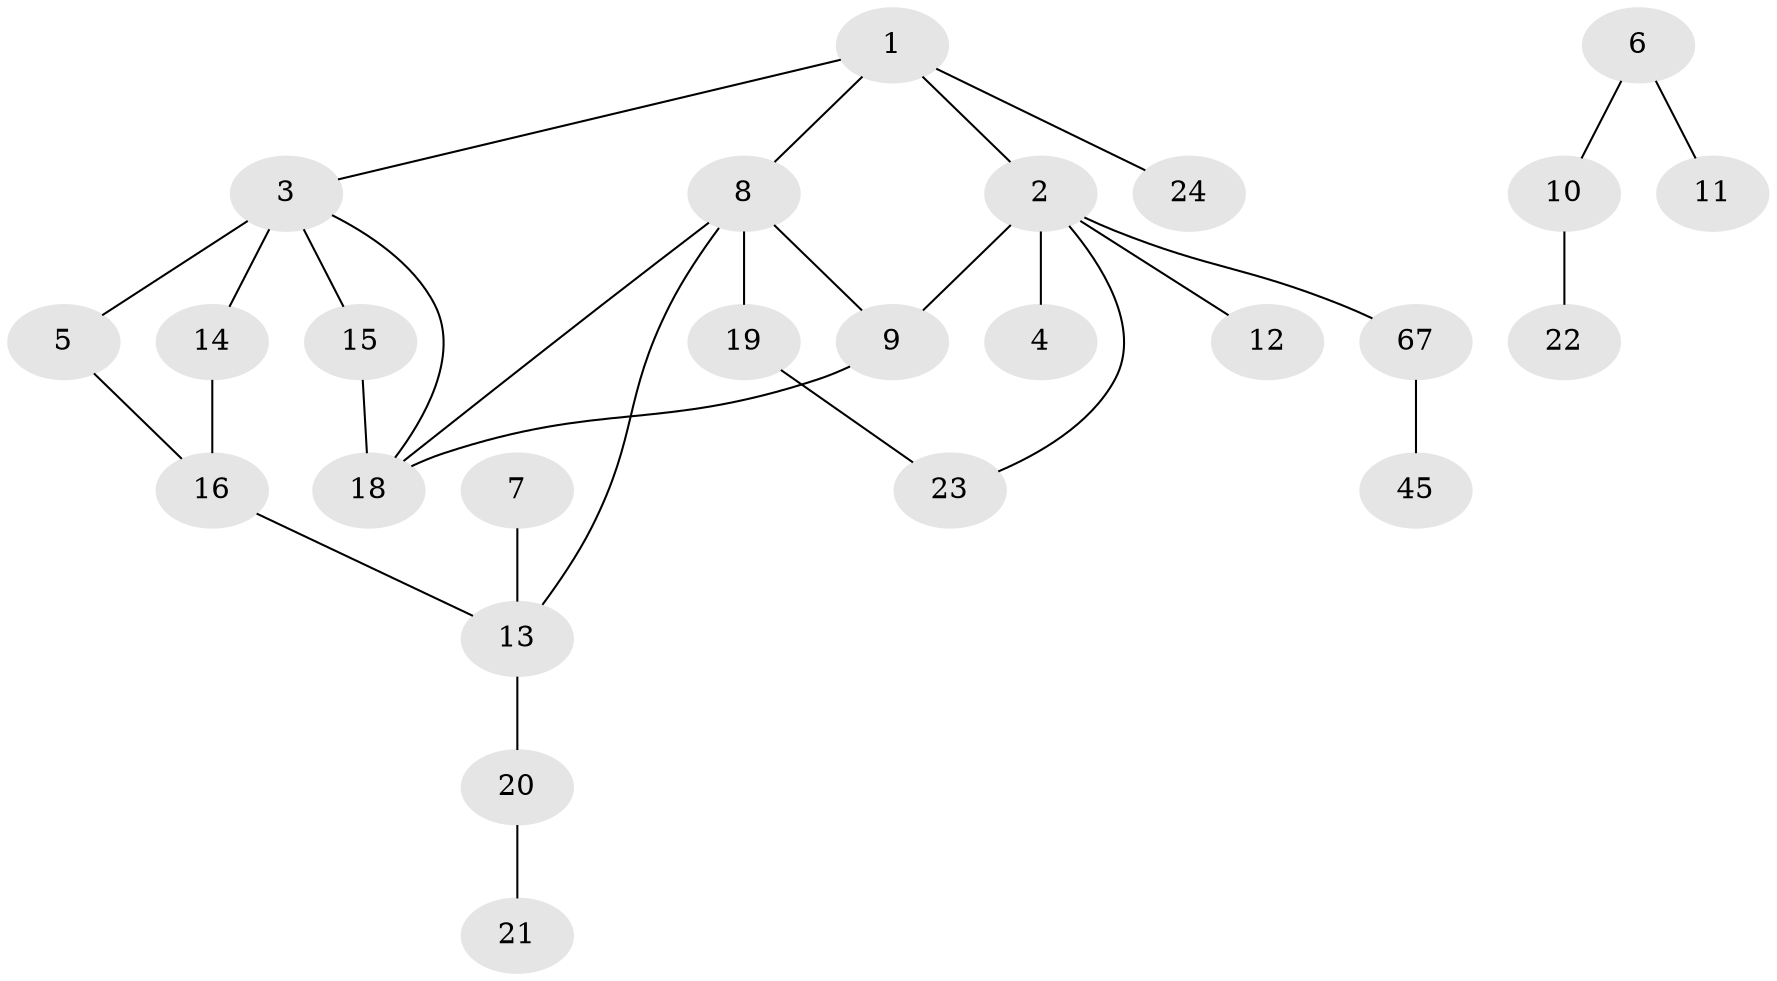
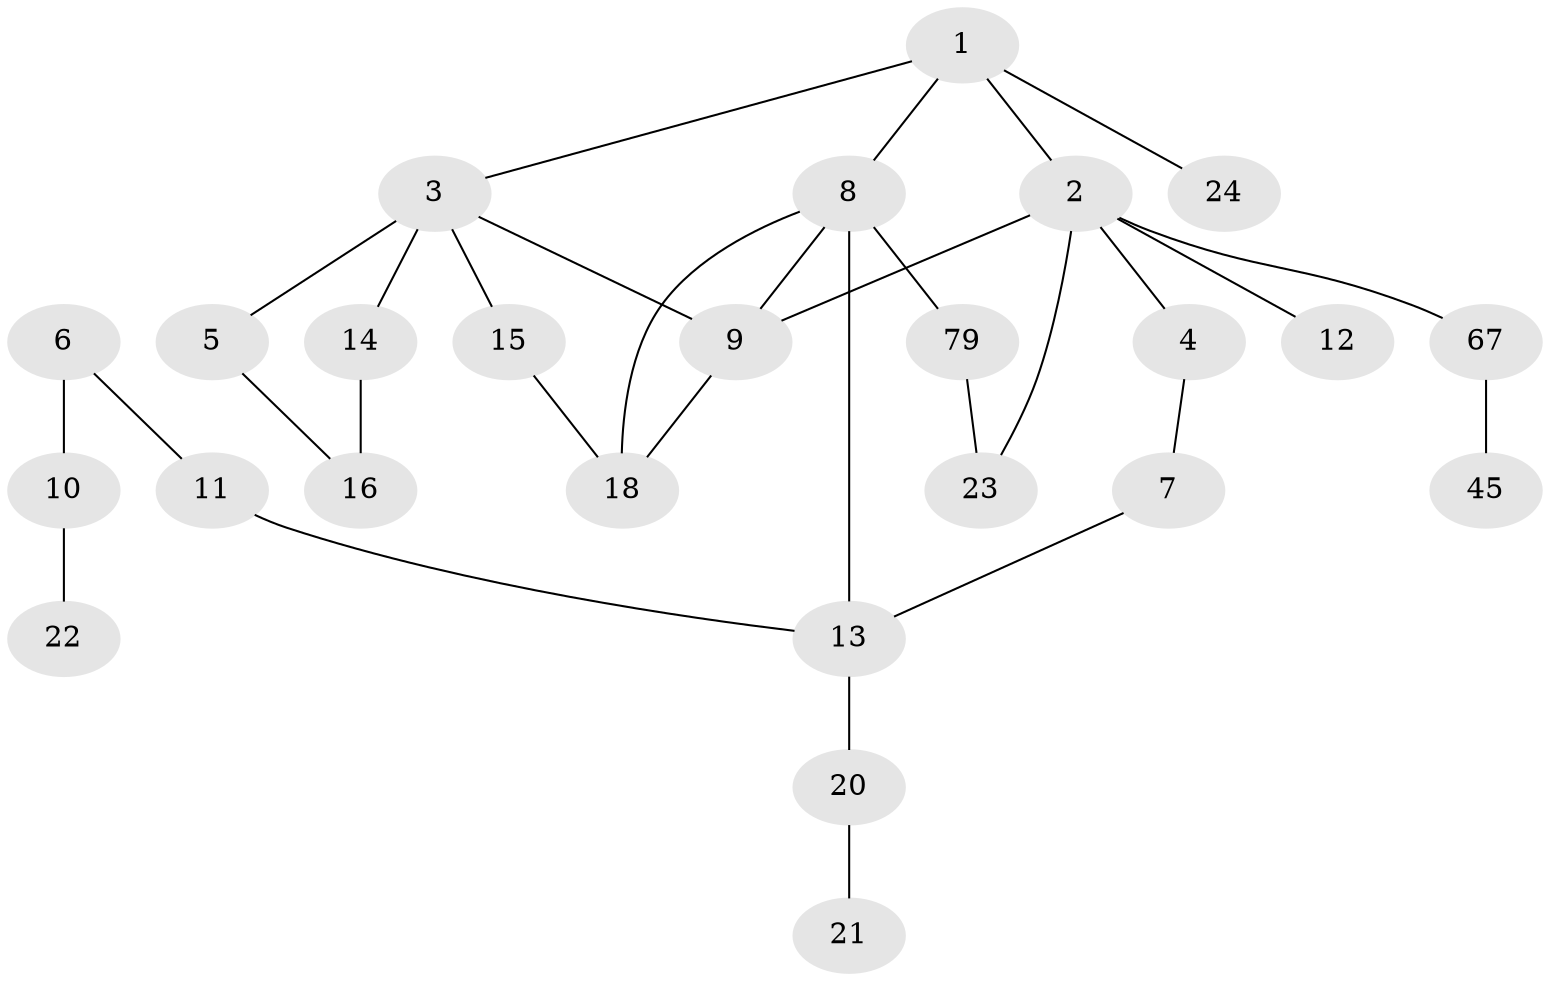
edge "3" -- "18": now "3" -- "9"
node "19": label "19" -> "79"
edge "4" -- "7": added
edge "16" -- "13": now "11" -- "13"
